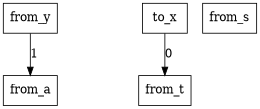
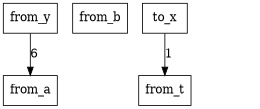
node "from_b": added
node "from_s": removed
edge "from_y" -> "from_a": label "1" -> "6"
edge "to_x" -> "from_t": label "0" -> "1"
